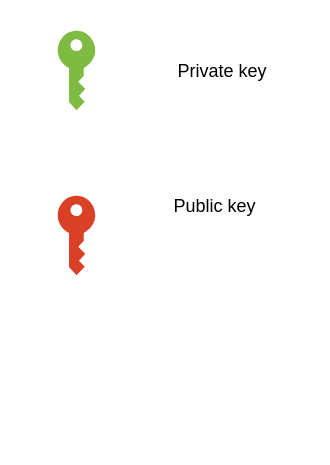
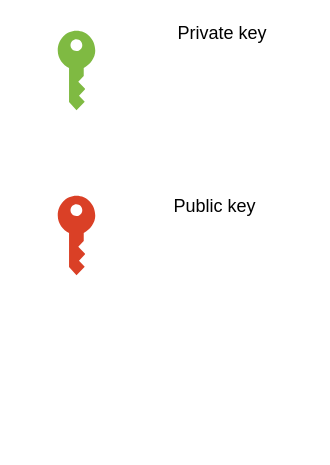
node "Private key": moved (223, 71) -> (223, 33)
